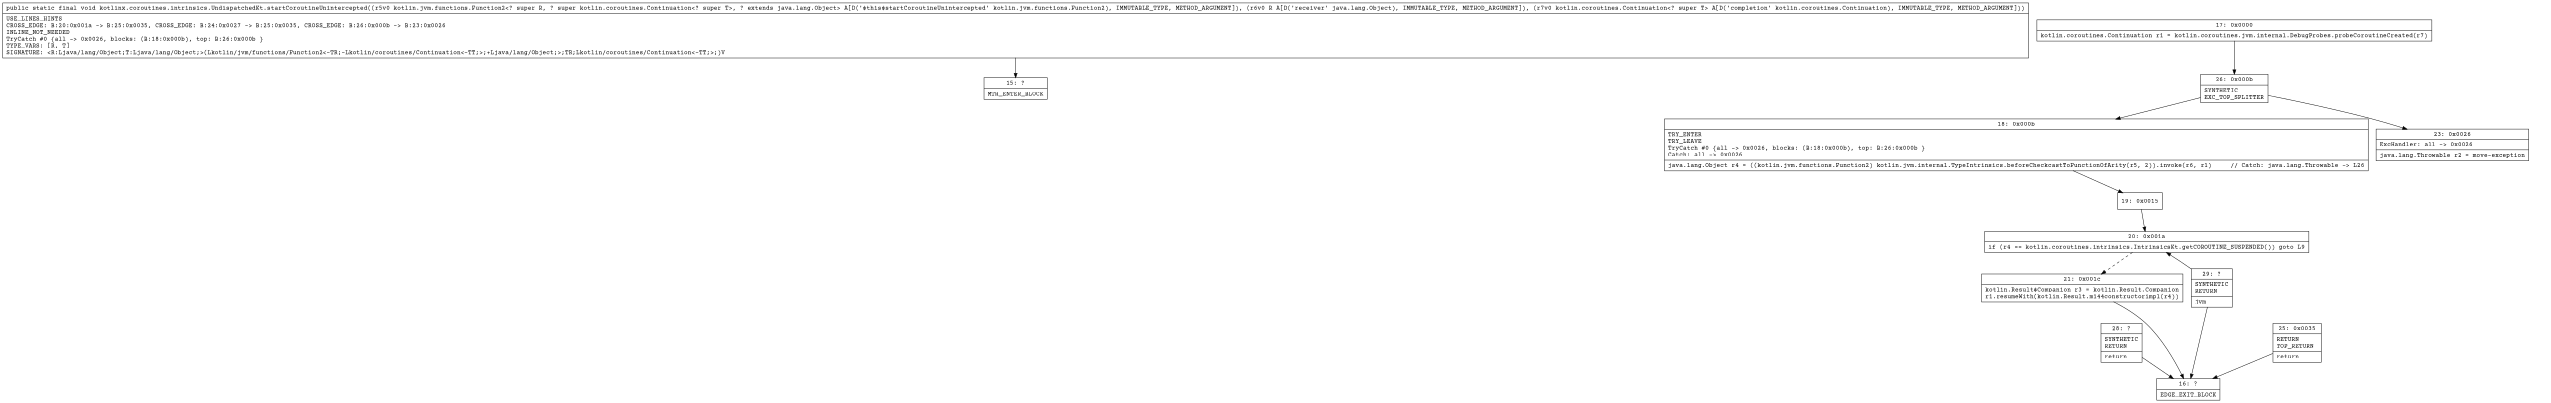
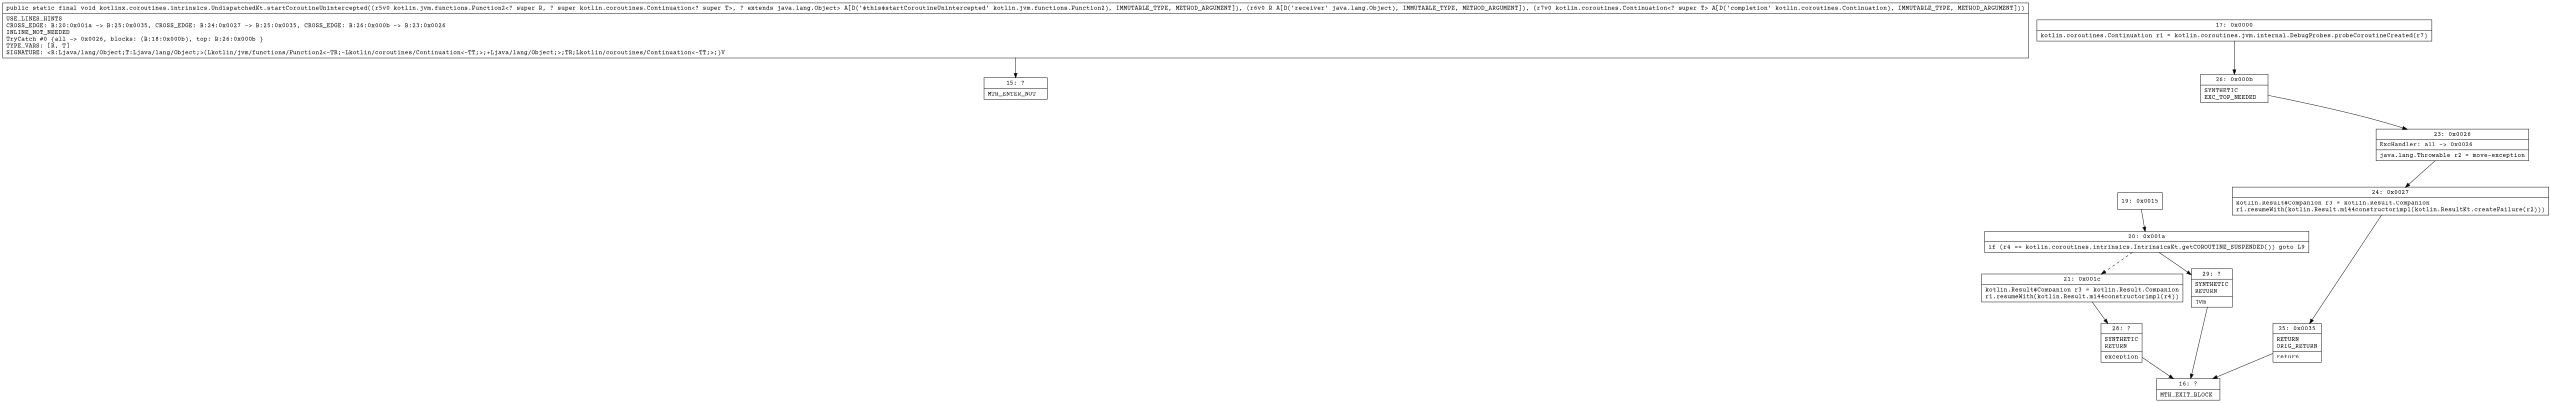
node "15: ?": text "MTH_ENTER_BLOCK" -> "MTH_ENTER_NOT"
node "26: 0x000b": text "EXC_TOP_SPLITTER" -> "EXC_TOP_NEEDED"
node "18: 0x000b": removed
node "24: 0x0027": added
edge "29: ?" -> "20: 0x001a": reversed
edge "21: 0x001c" -> "16: ?": now "21: 0x001c" -> "28: ?"
node "25: 0x0035": text "TOP_RETURN" -> "ORIG_RETURN"
node "28: ?": text "return" -> "exception"
node "16: ?": text "EDGE_EXIT_BLOCK" -> "MTH_EXIT_BLOCK"
